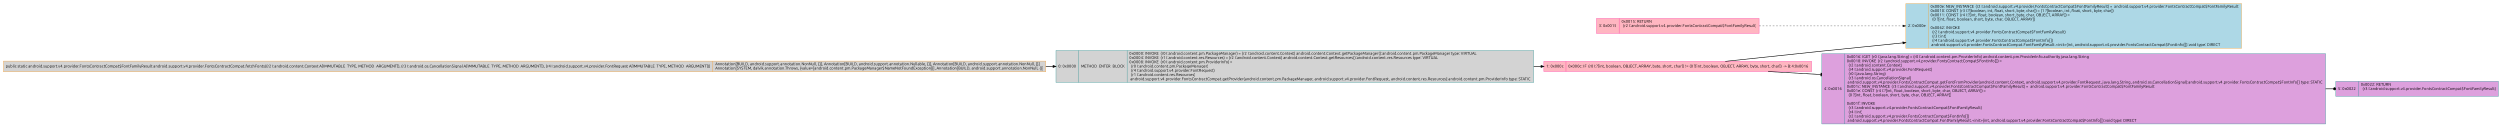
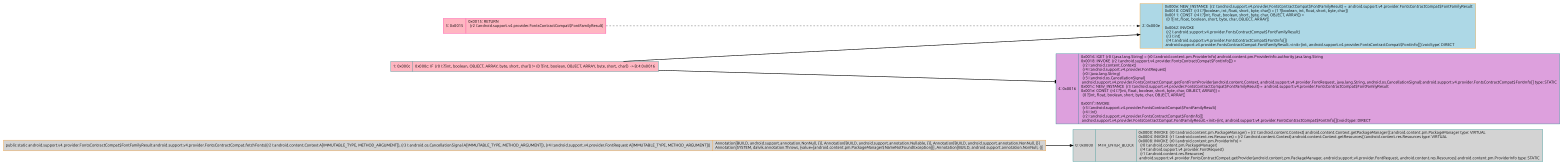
node "0: 0x0000": text "METHOD_ENTER_BLOCK" -> "MTH_ENTER_BLOCK"
edge "0: 0x0000" -> "1: 0x000c": removed
node "1: 0x000c": color deeppink -> teal
node "5: 0x0022": removed
